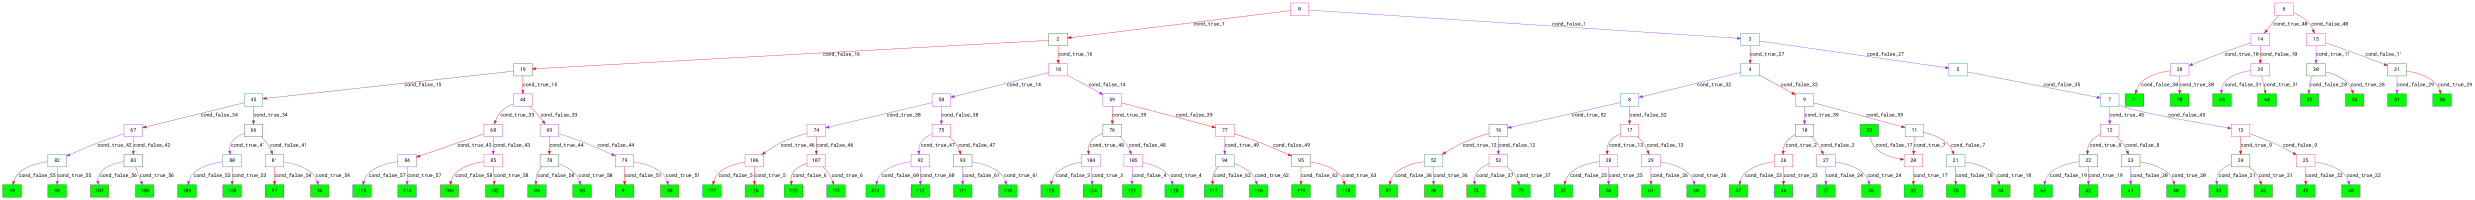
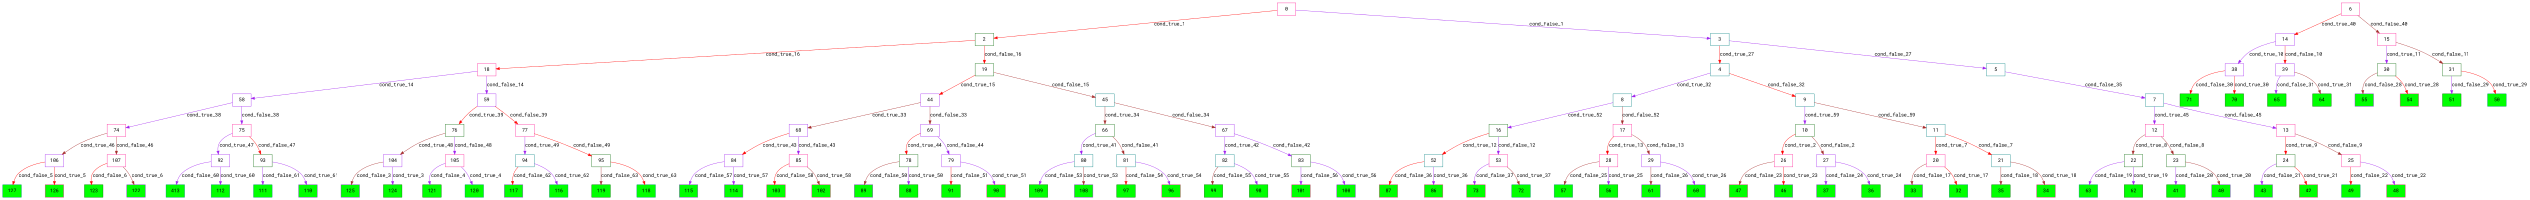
edge "33" -> "20": reversed
node "112": color darkgreen -> teal
